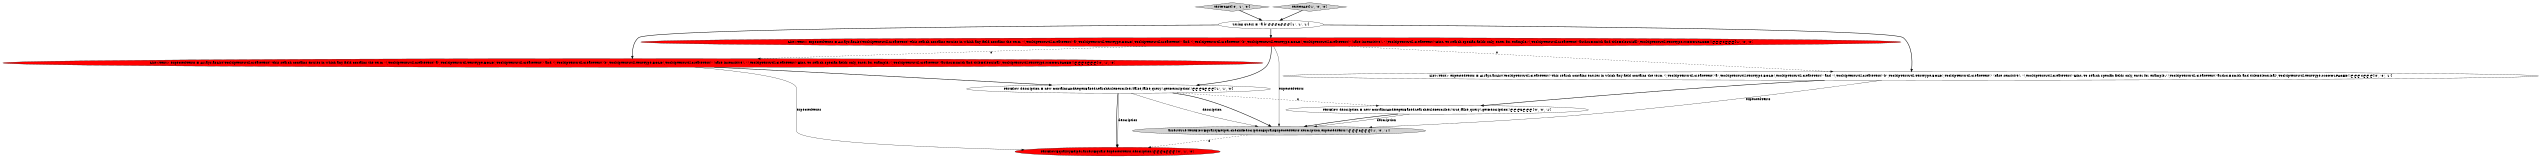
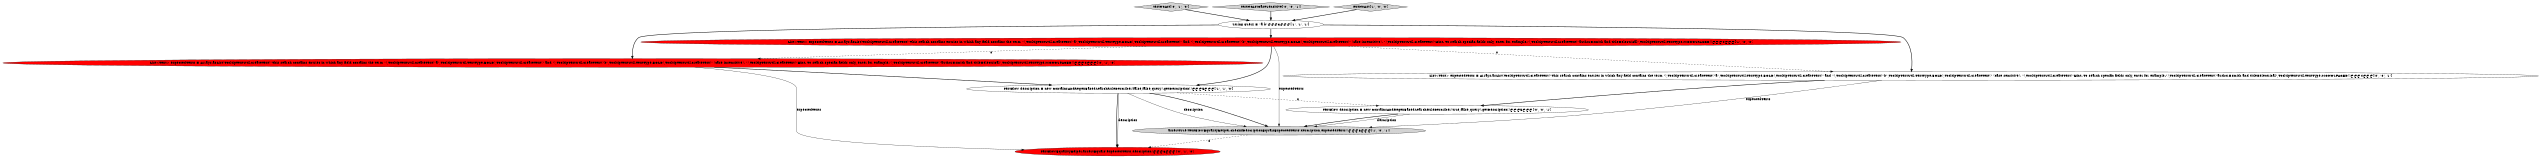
node "testNoAstCaseSensitive['0', '0', '1']": added
